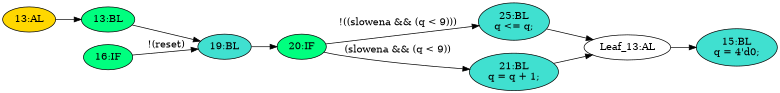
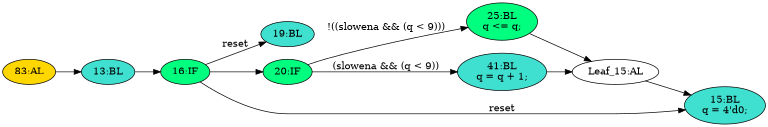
node "13:AL": label "13:AL" -> "83:AL"
node "13:BL": fillcolor springgreen -> turquoise
node "25:BL q <= q;": fillcolor turquoise -> springgreen
edge "13:BL" -> "19:BL": now "13:BL" -> "16:IF"
edge "16:IF" -> "19:BL": label "!(reset)" -> "reset"
edge "19:BL" -> "20:IF": now "16:IF" -> "20:IF"
node "Leaf_13:AL": label "Leaf_13:AL" -> "Leaf_15:AL"
node "21:BL q = q + 1;": label "21:BL q = q + 1;" -> "41:BL q = q + 1;"
edge "16:IF" -> "15:BL q = 4'd0;": added, label "reset"
